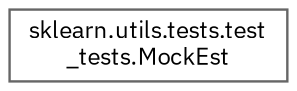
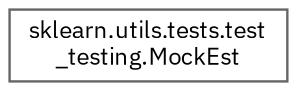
node "sklearn.utils.tests.test _tests.MockEst": label "sklearn.utils.tests.test _tests.MockEst" -> "sklearn.utils.tests.test _testing.MockEst"
